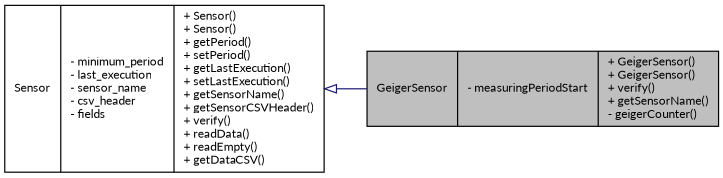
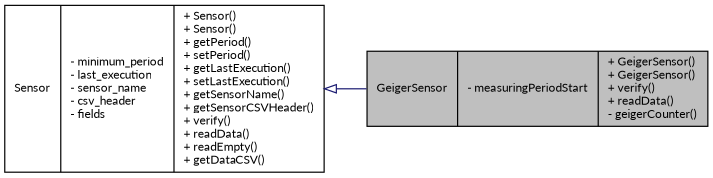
node "GeigerSensor": text "+ getSensorName()" -> "+ readData()"
